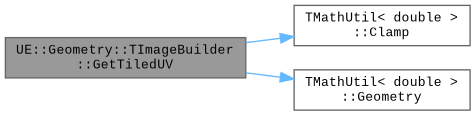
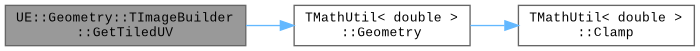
edge "UE::Geometry::TImageBuilder ::GetTiledUV" -> "TMathUtil< double > ::Clamp": now "TMathUtil< double > ::Geometry" -> "TMathUtil< double > ::Clamp"
